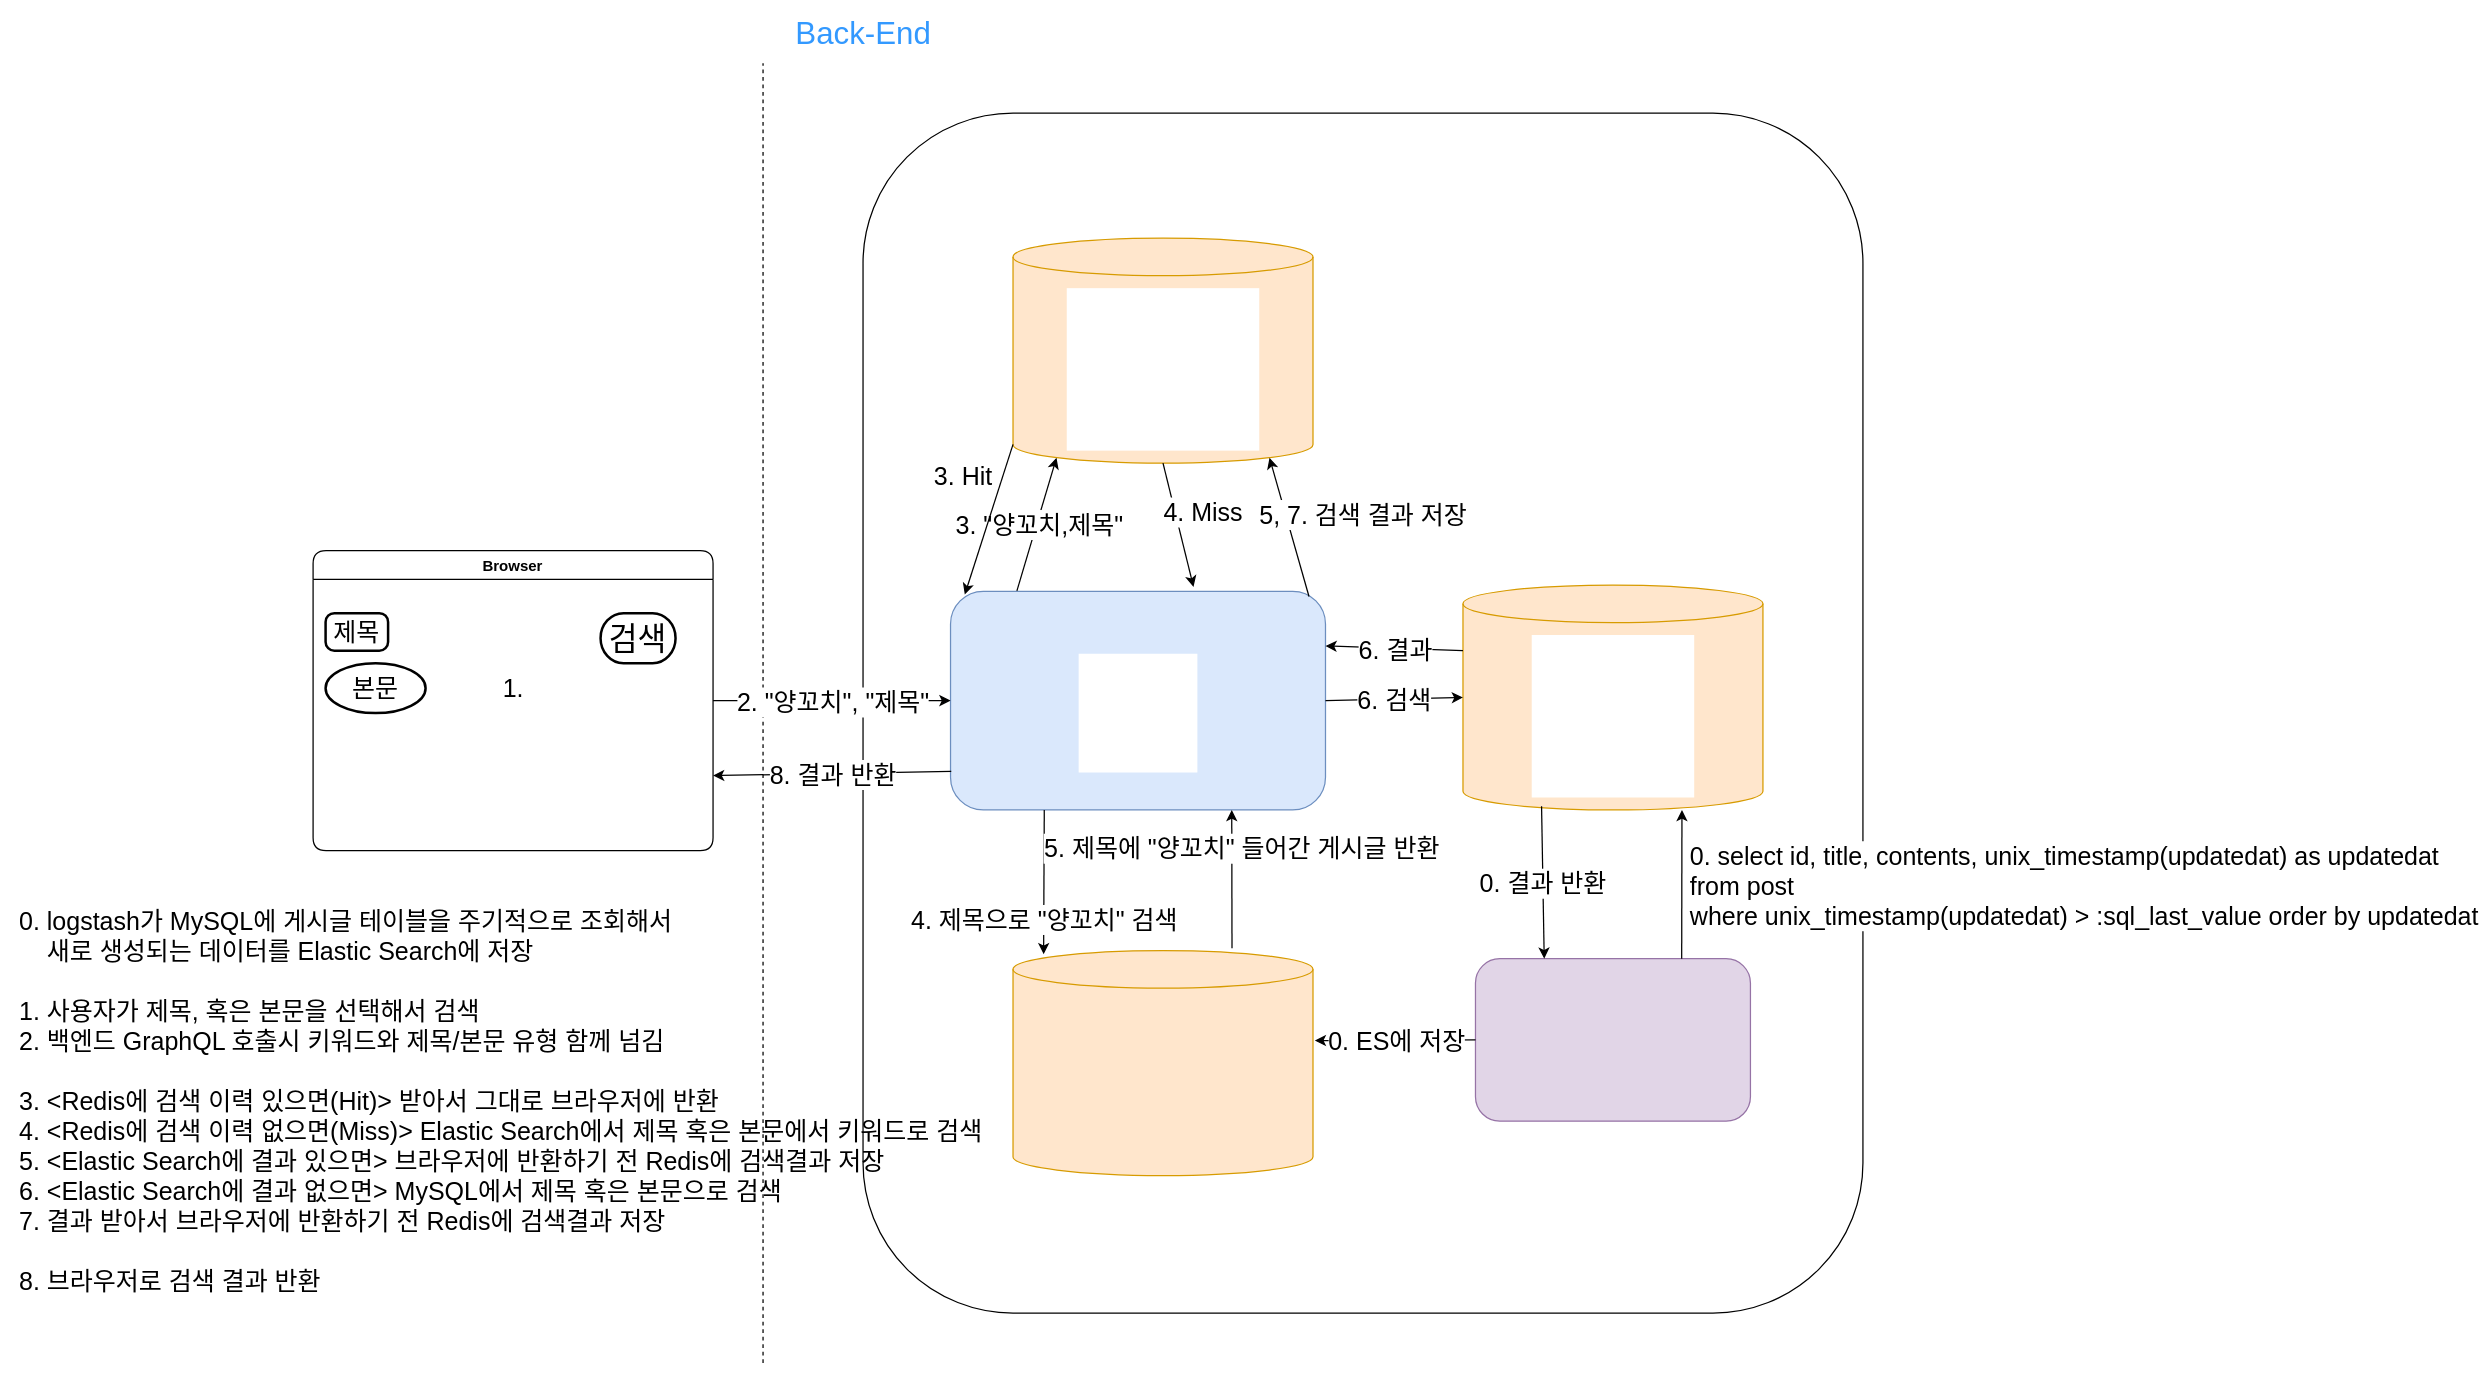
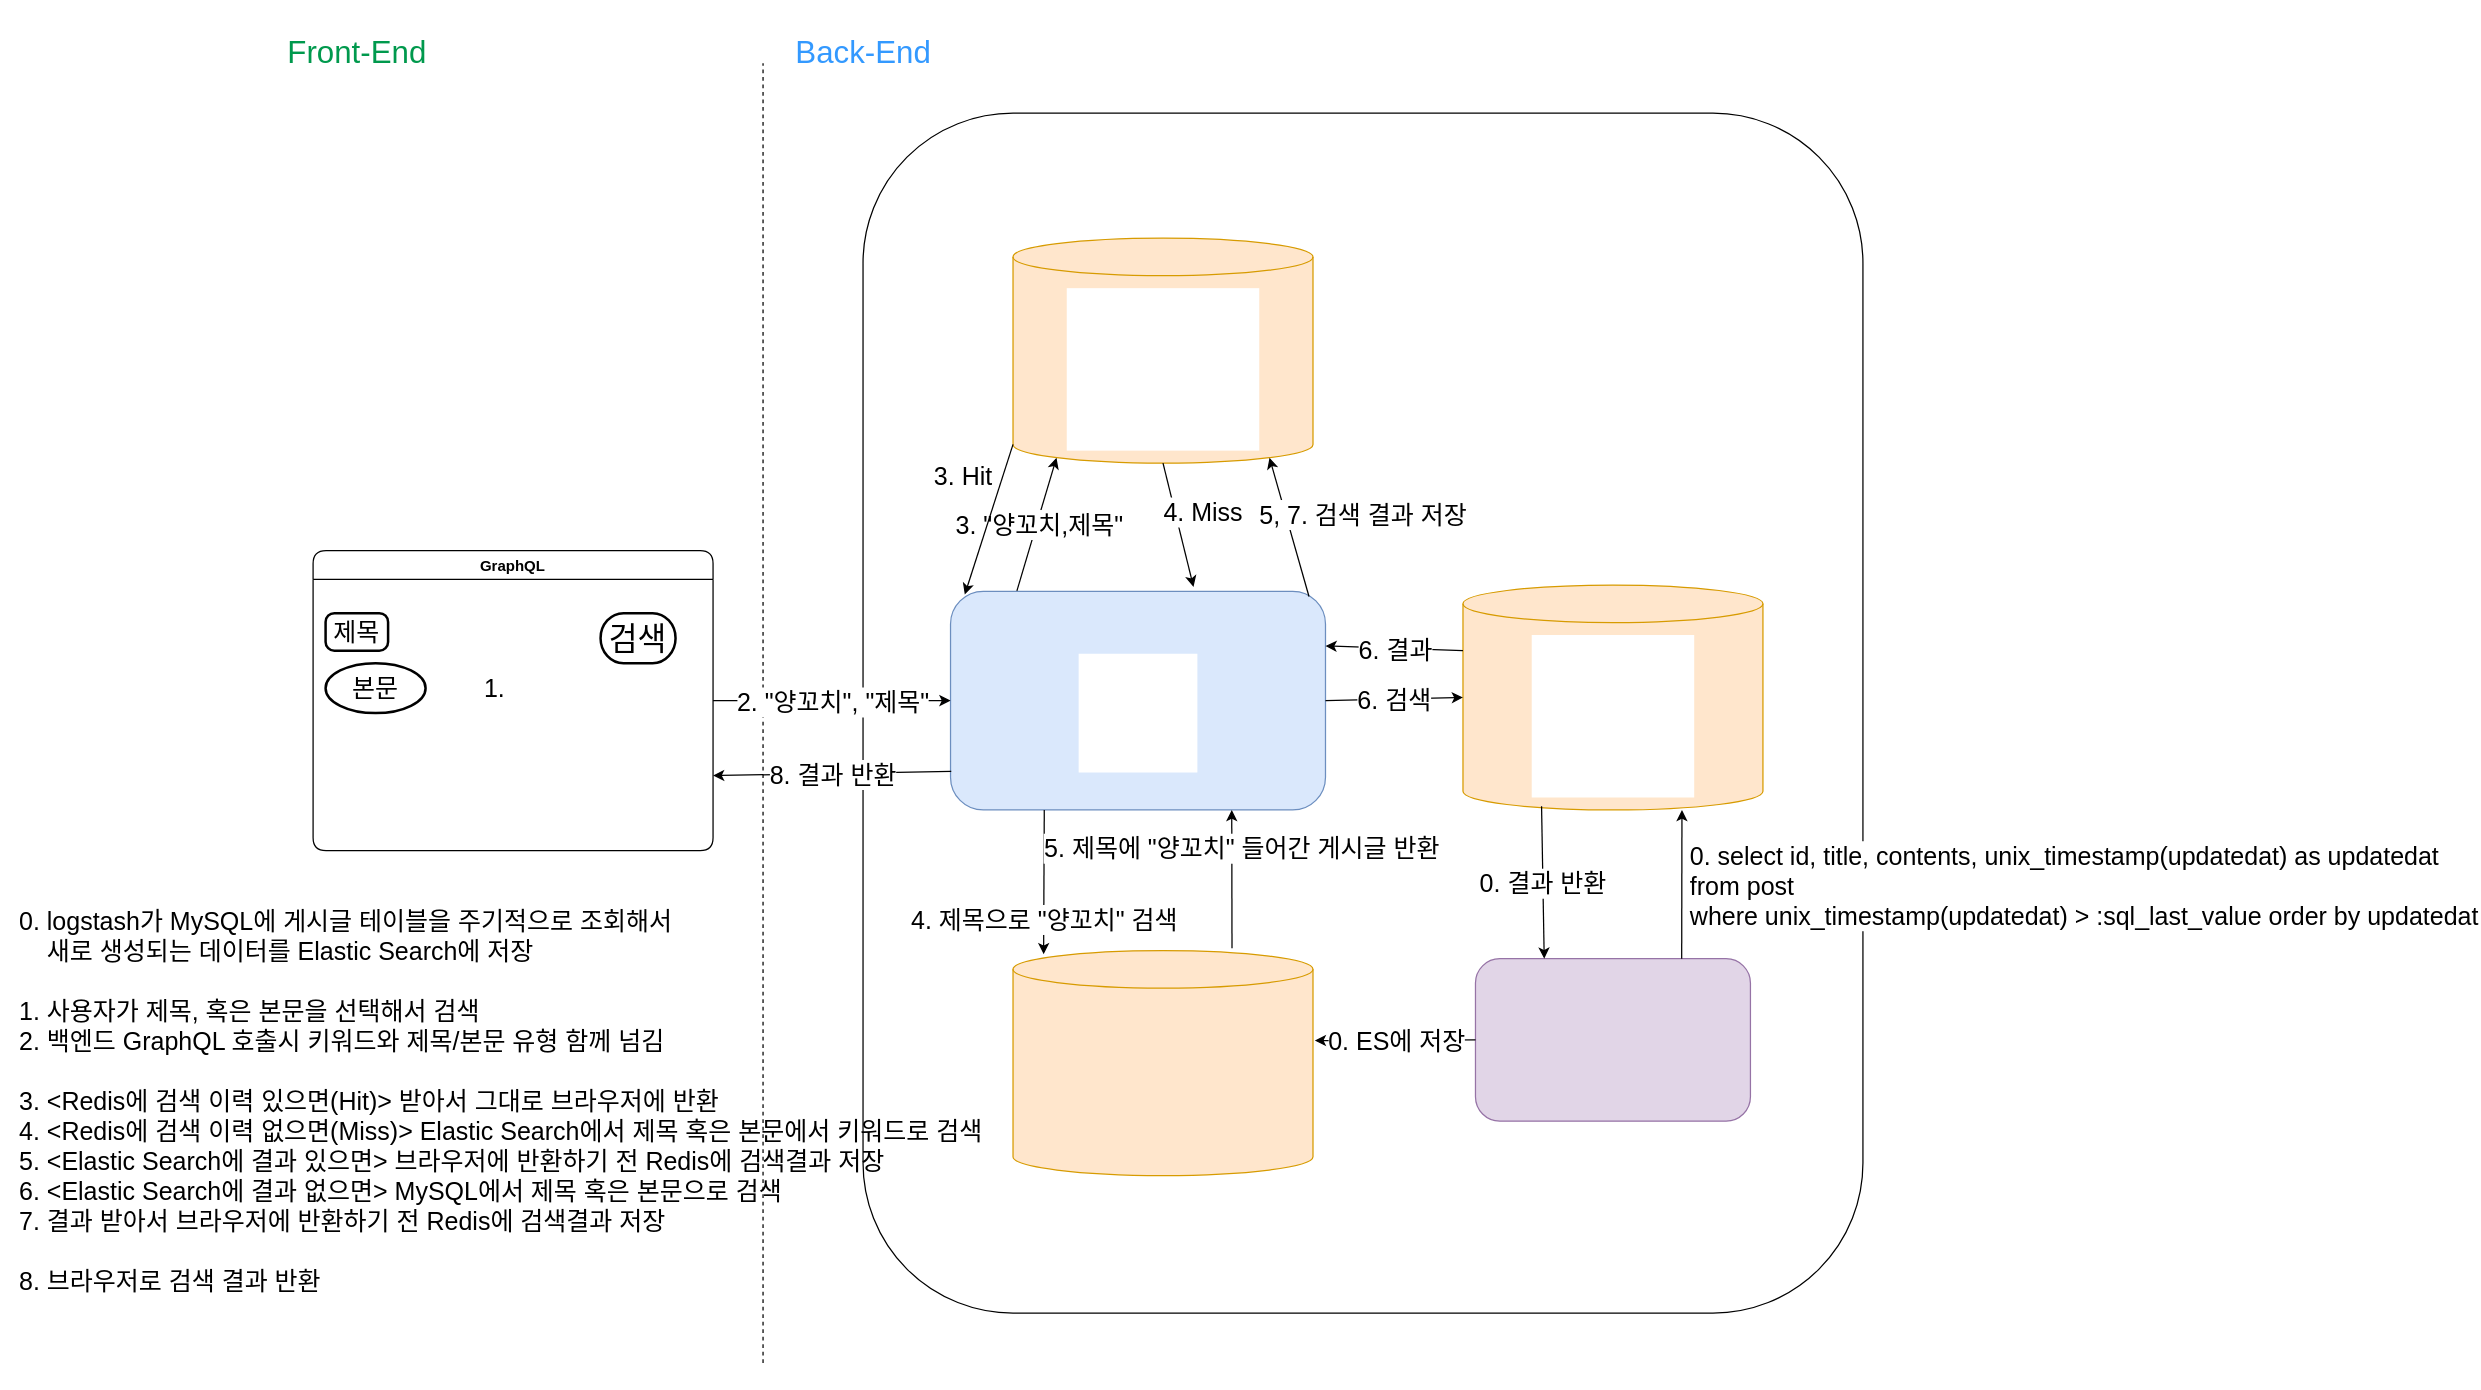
node "Back-End": moved (863, 32) -> (863, 51)
node "Front-End": added
node "Browser": label "Browser" -> "GraphQL"
node "1.": moved (513, 688) -> (494, 688)
